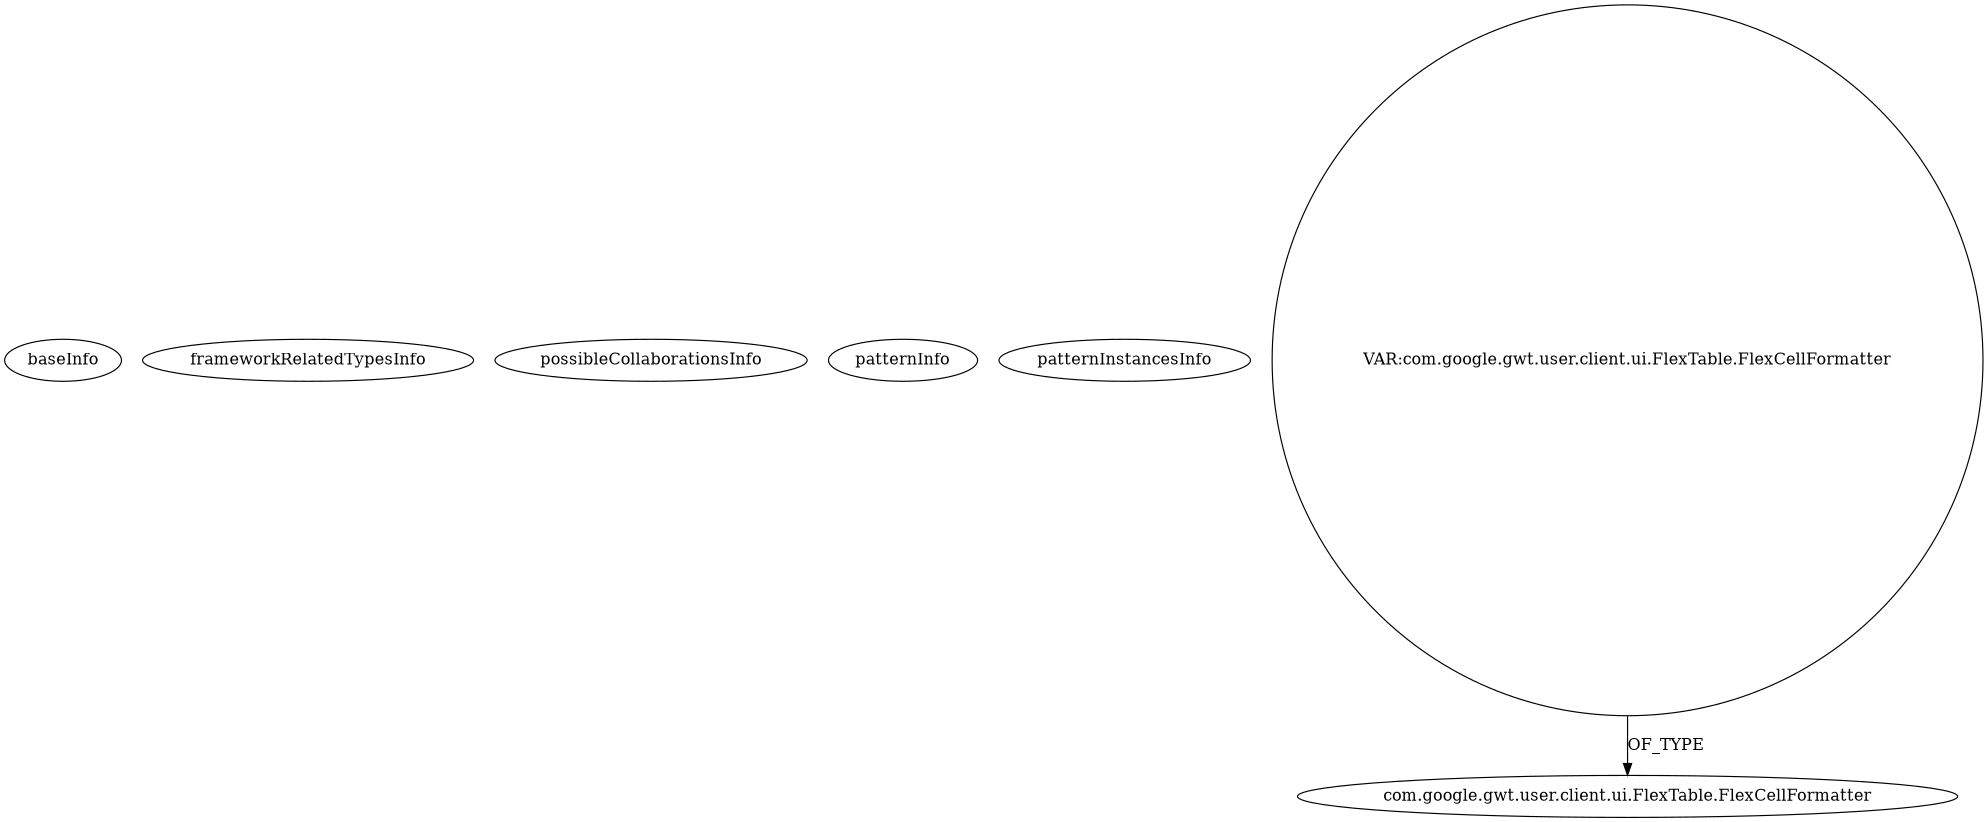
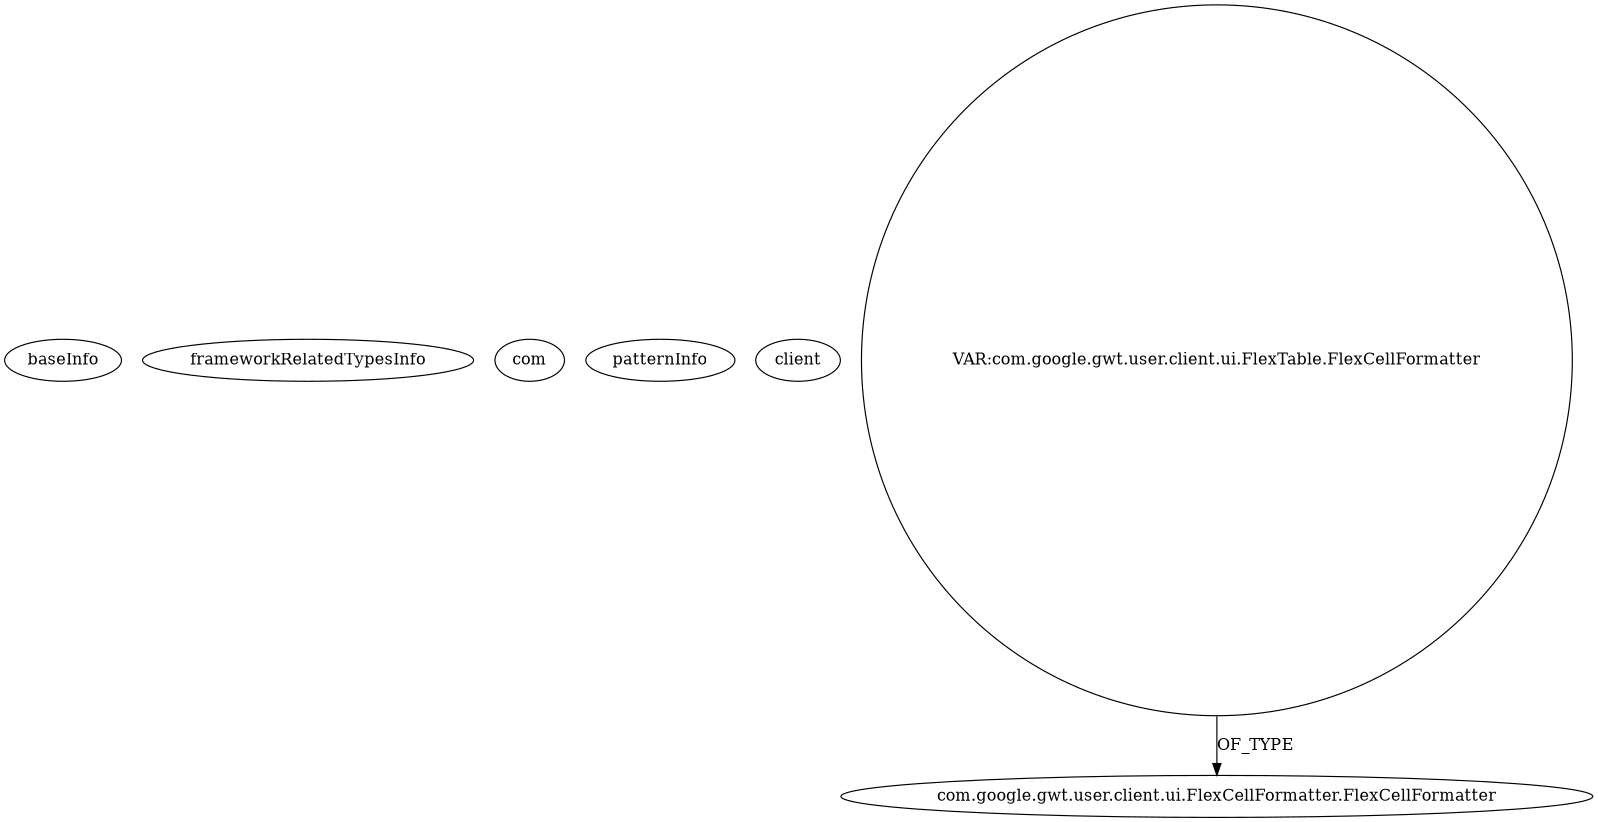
node "possibleCollaborationsInfo": label "possibleCollaborationsInfo" -> "com"
node "patternInstancesInfo": label "patternInstancesInfo" -> "client"
node "com.google.gwt.user.client.ui.FlexTable.FlexCellFormatter": label "com.google.gwt.user.client.ui.FlexTable.FlexCellFormatter" -> "com.google.gwt.user.client.ui.FlexCellFormatter.FlexCellFormatter"
